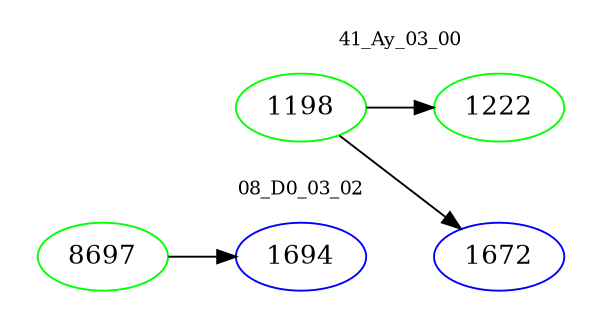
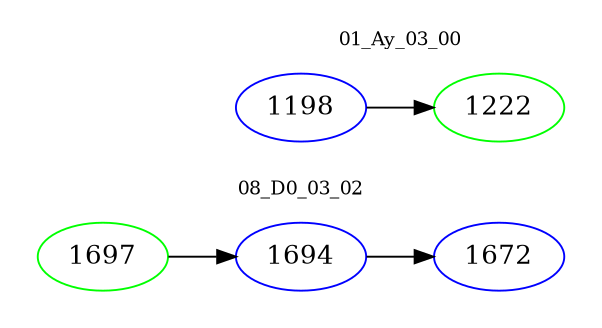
cluster "41_Ay_03_00": label "41_Ay_03_00" -> "01_Ay_03_00"
node "1198": color green -> blue
edge "1198" -> "1672": now "1694" -> "1672"
node "8697": label "8697" -> "1697"
